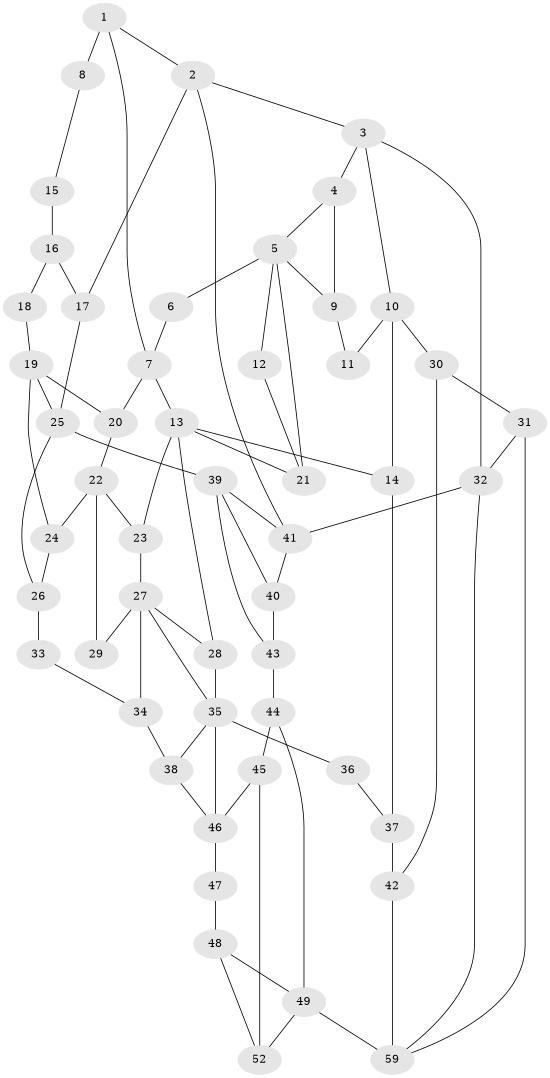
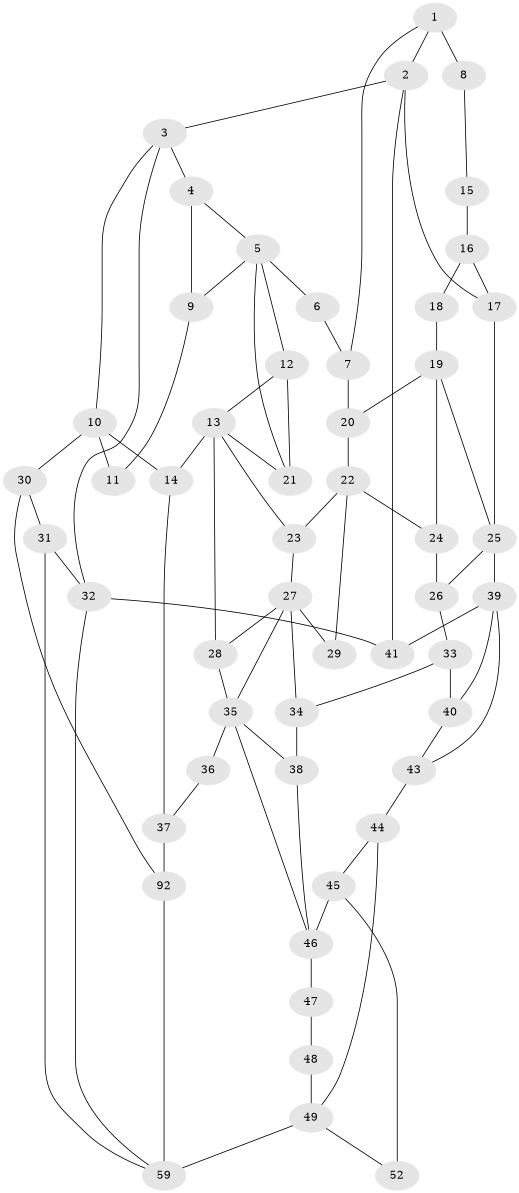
edge "7" -- "13": now "12" -- "13"
edge "41" -- "40": now "33" -- "40"
node "42": label "42" -> "92"
edge "48" -- "52": removed
